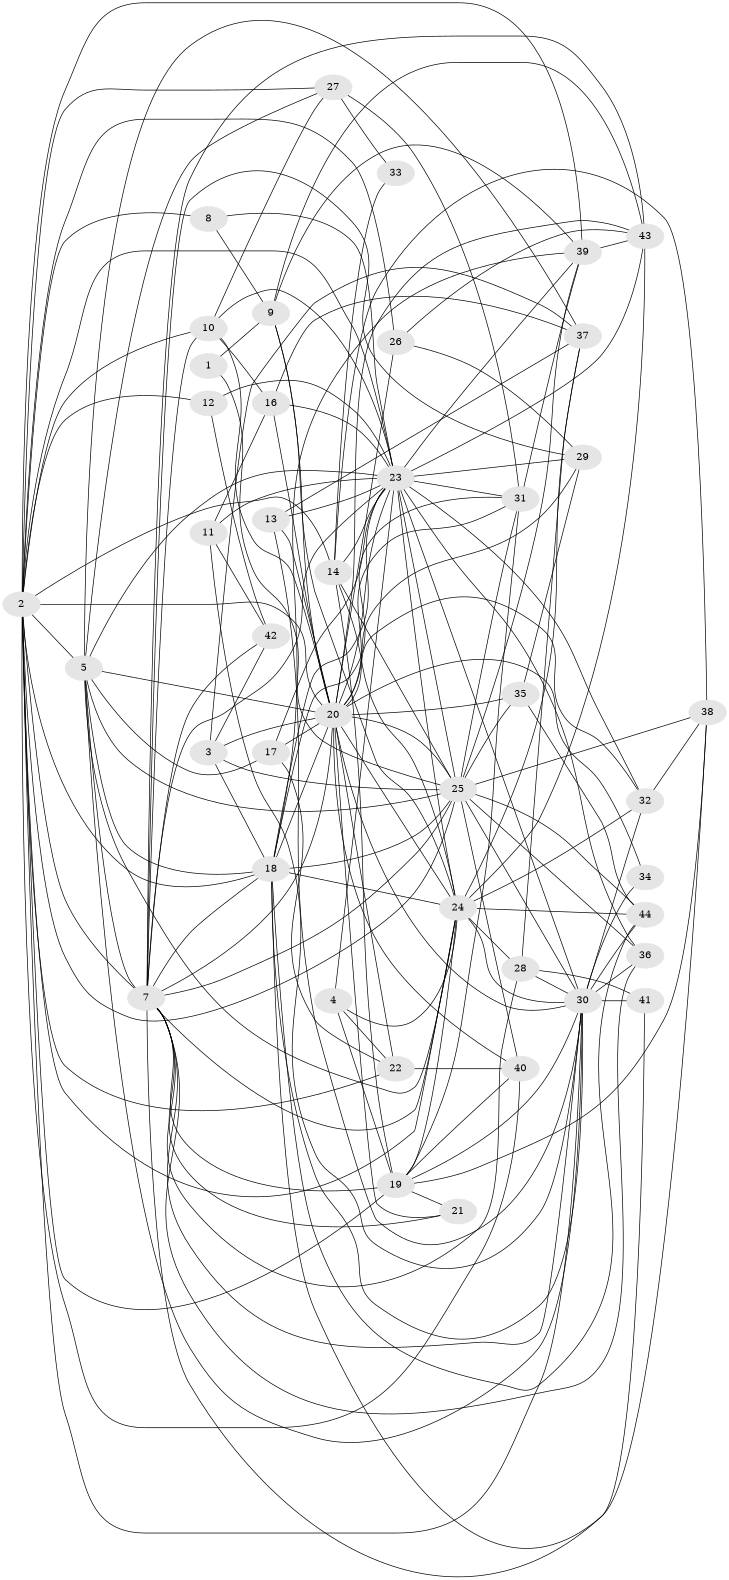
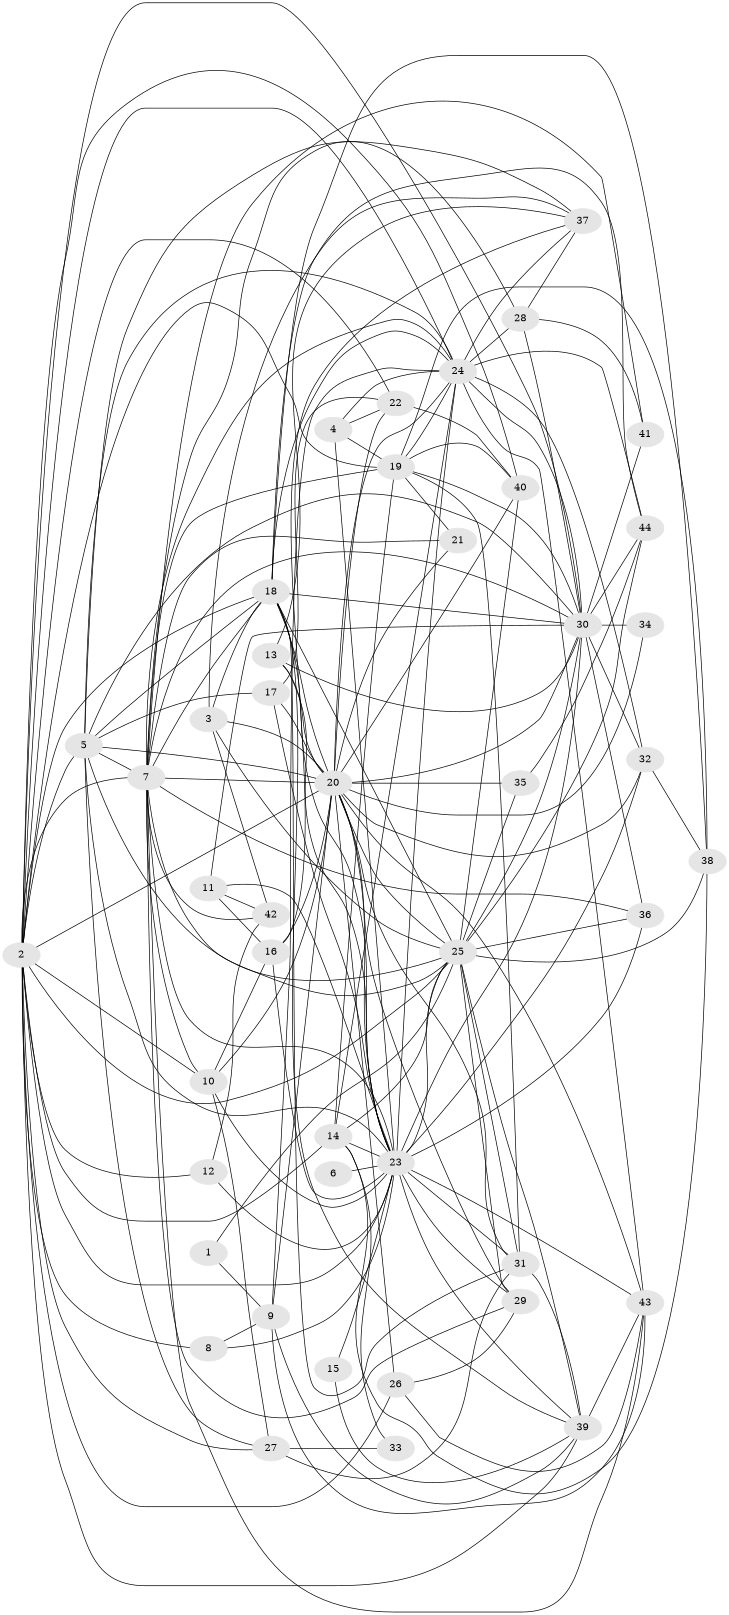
edge "29" -- "35": now "29" -- "25"
node "6": added
node "15": added
